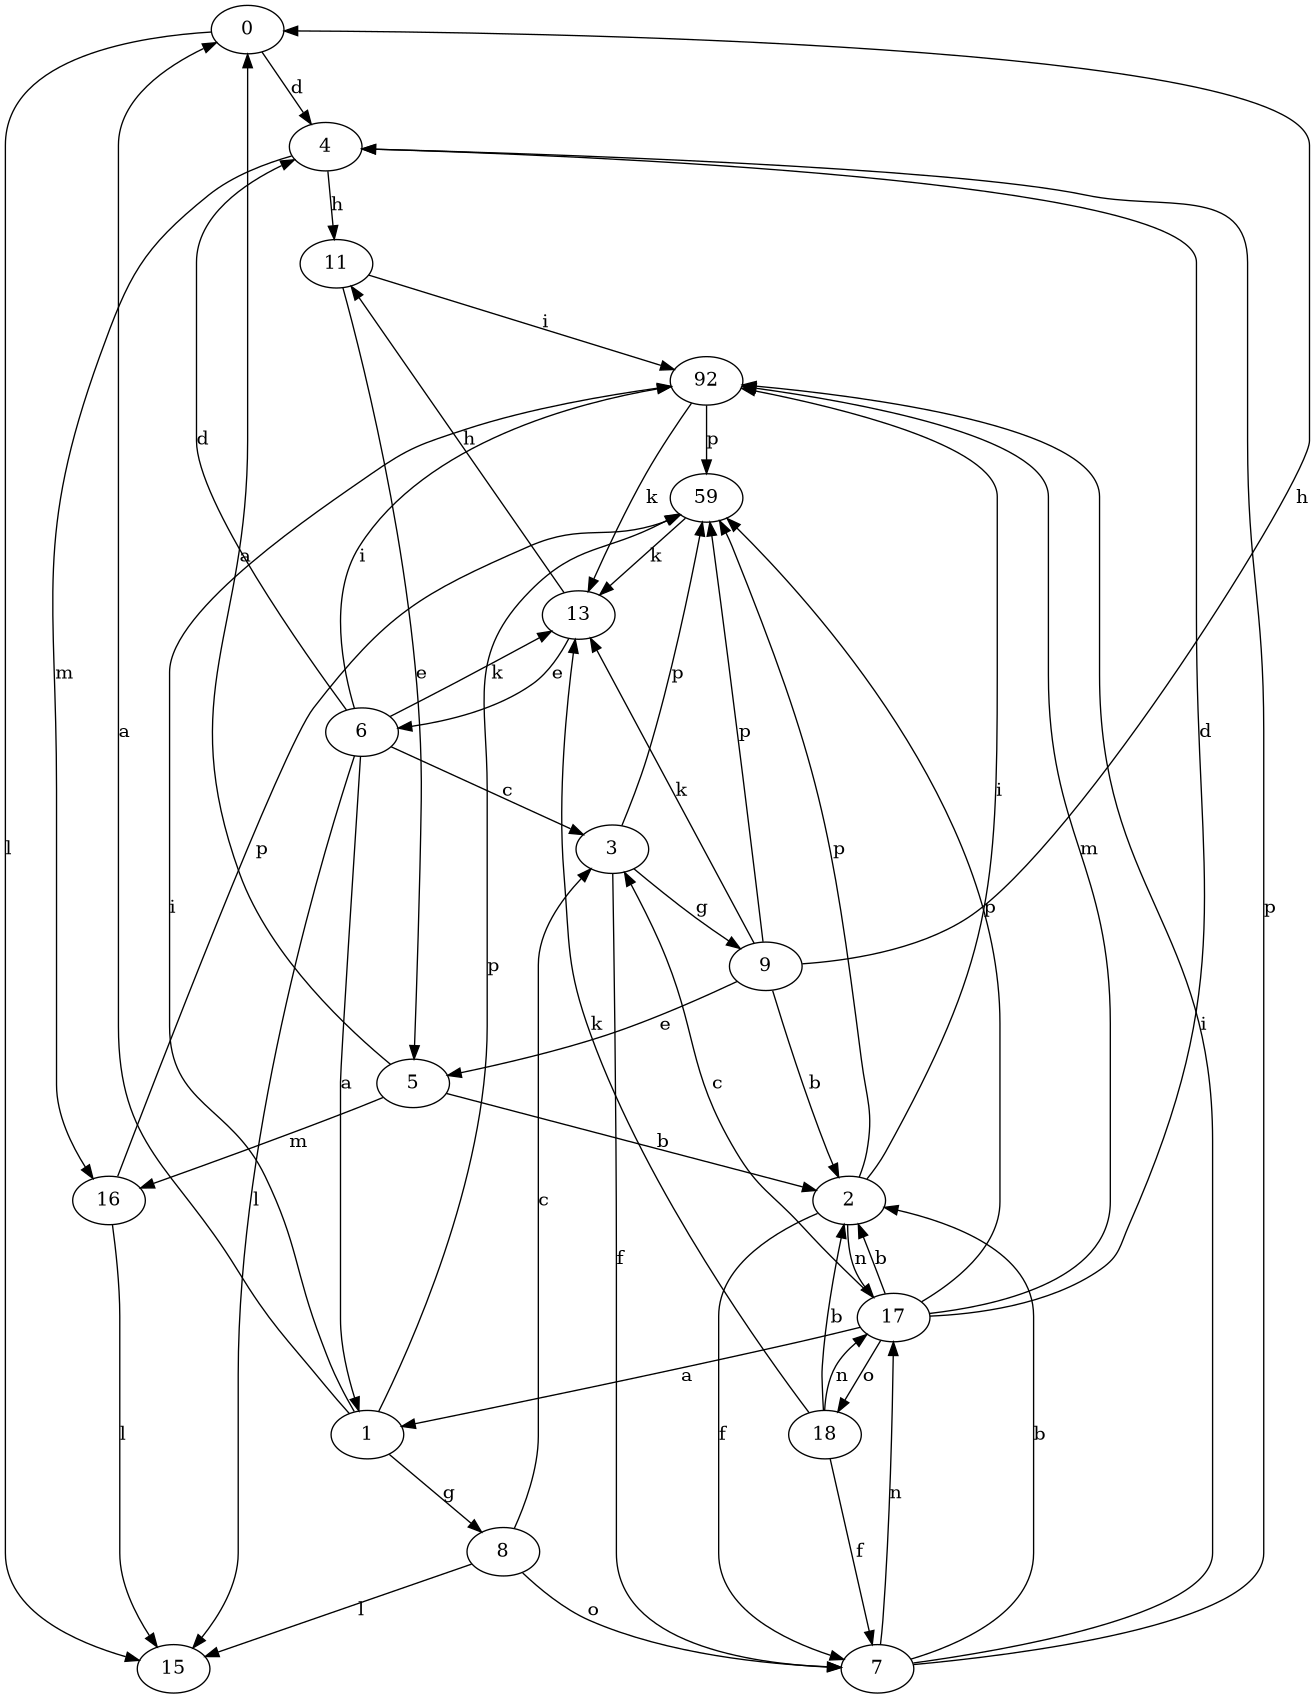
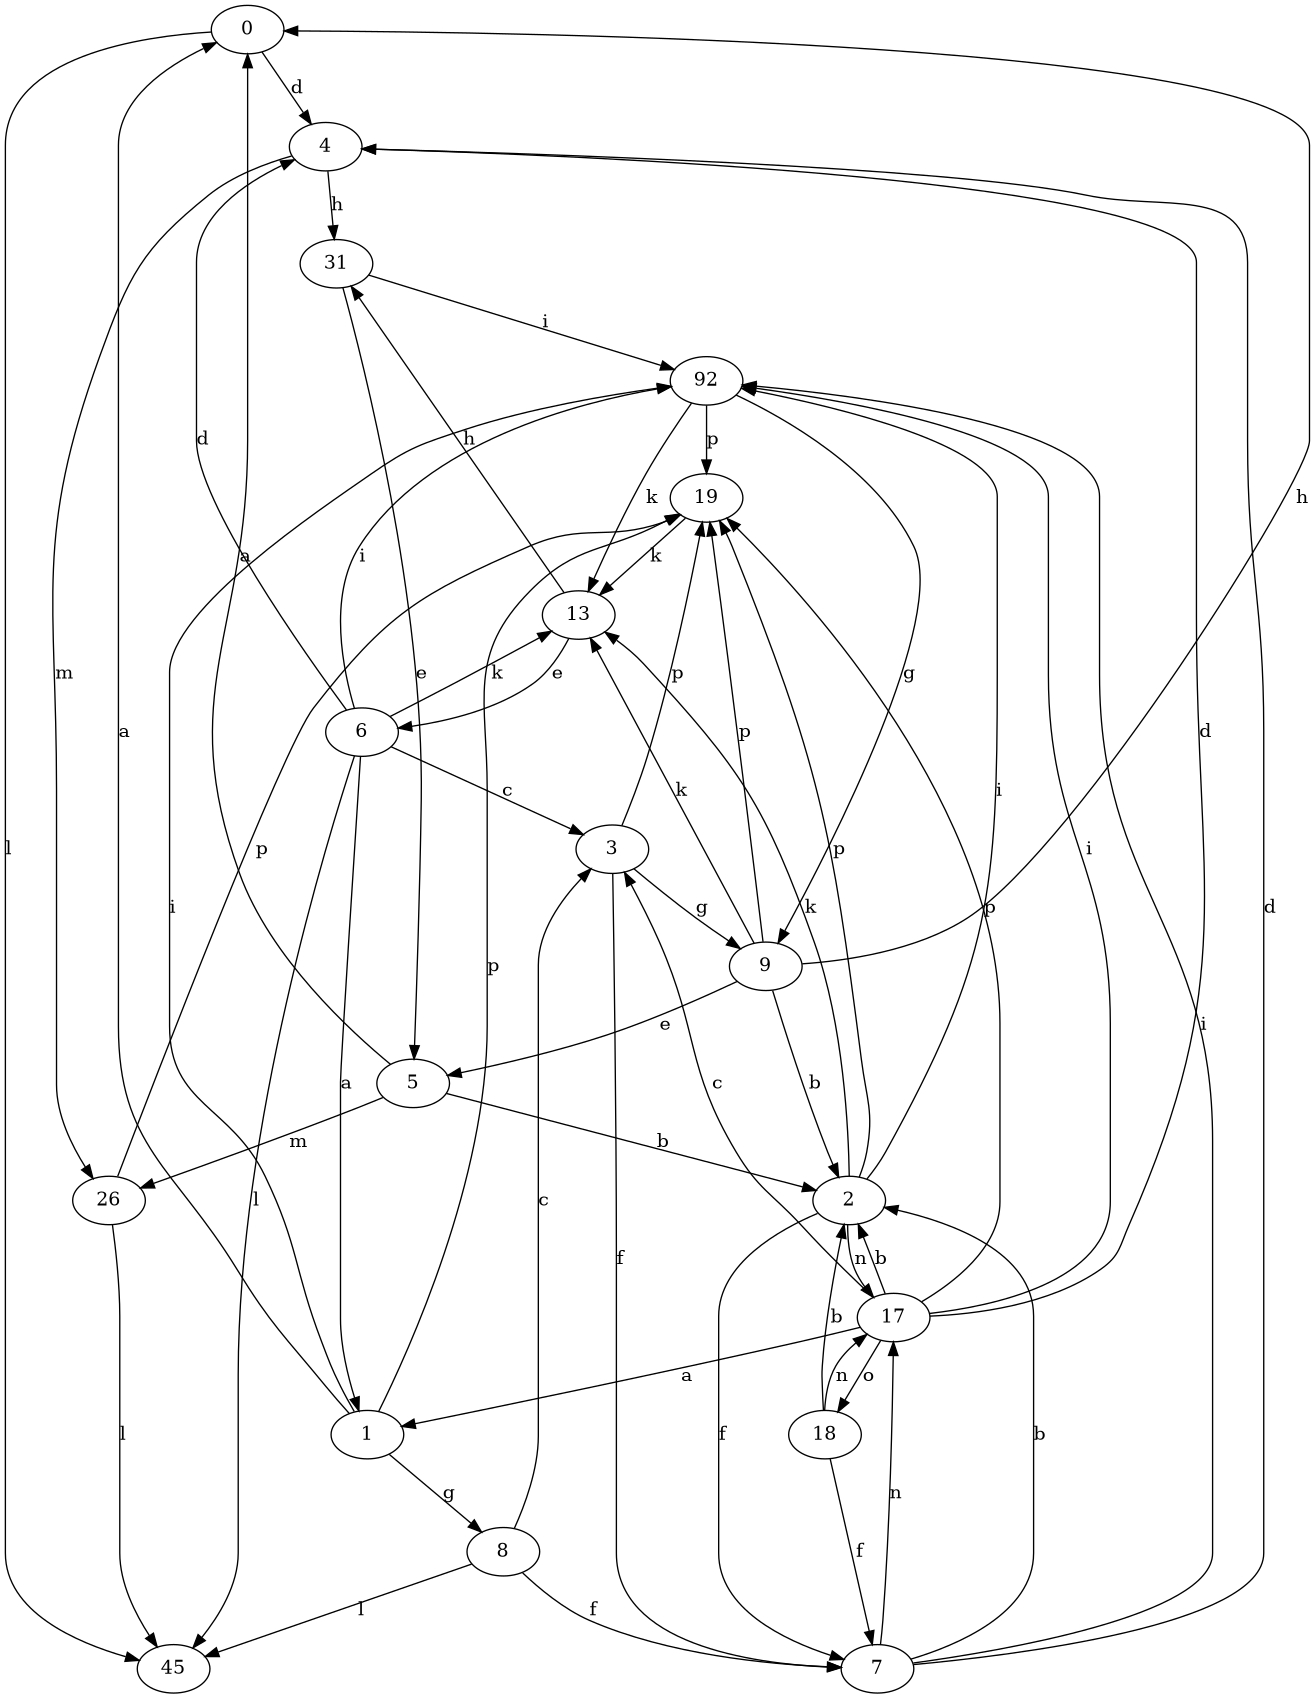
node "11": label "11" -> "31"
node "59": label "59" -> "19"
edge "92" -> "9": added, label "g"
edge "17" -> "92": label "m" -> "i"
edge "7" -> "4": label "p" -> "d"
edge "18" -> "13": now "2" -> "13"
node "16": label "16" -> "26"
edge "8" -> "7": label "o" -> "f"
node "15": label "15" -> "45"
